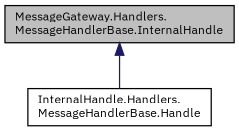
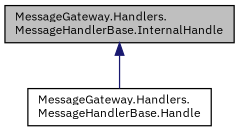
node "InternalHandle.Handlers. MessageHandlerBase.Handle": label "InternalHandle.Handlers. MessageHandlerBase.Handle" -> "MessageGateway.Handlers. MessageHandlerBase.Handle"
